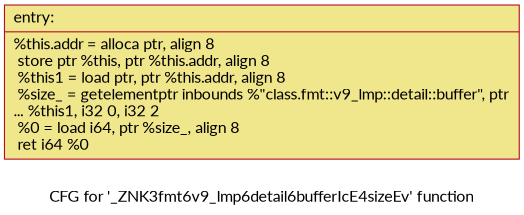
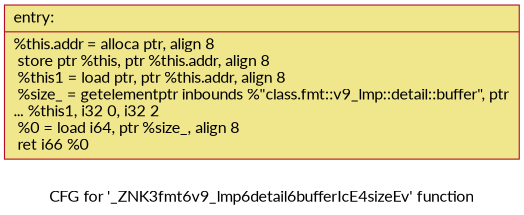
node "entry:": text "ret i64 %0" -> "ret i66 %0"
